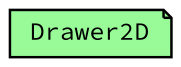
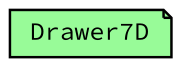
node "Drawer2D": label "Drawer2D" -> "Drawer7D"
